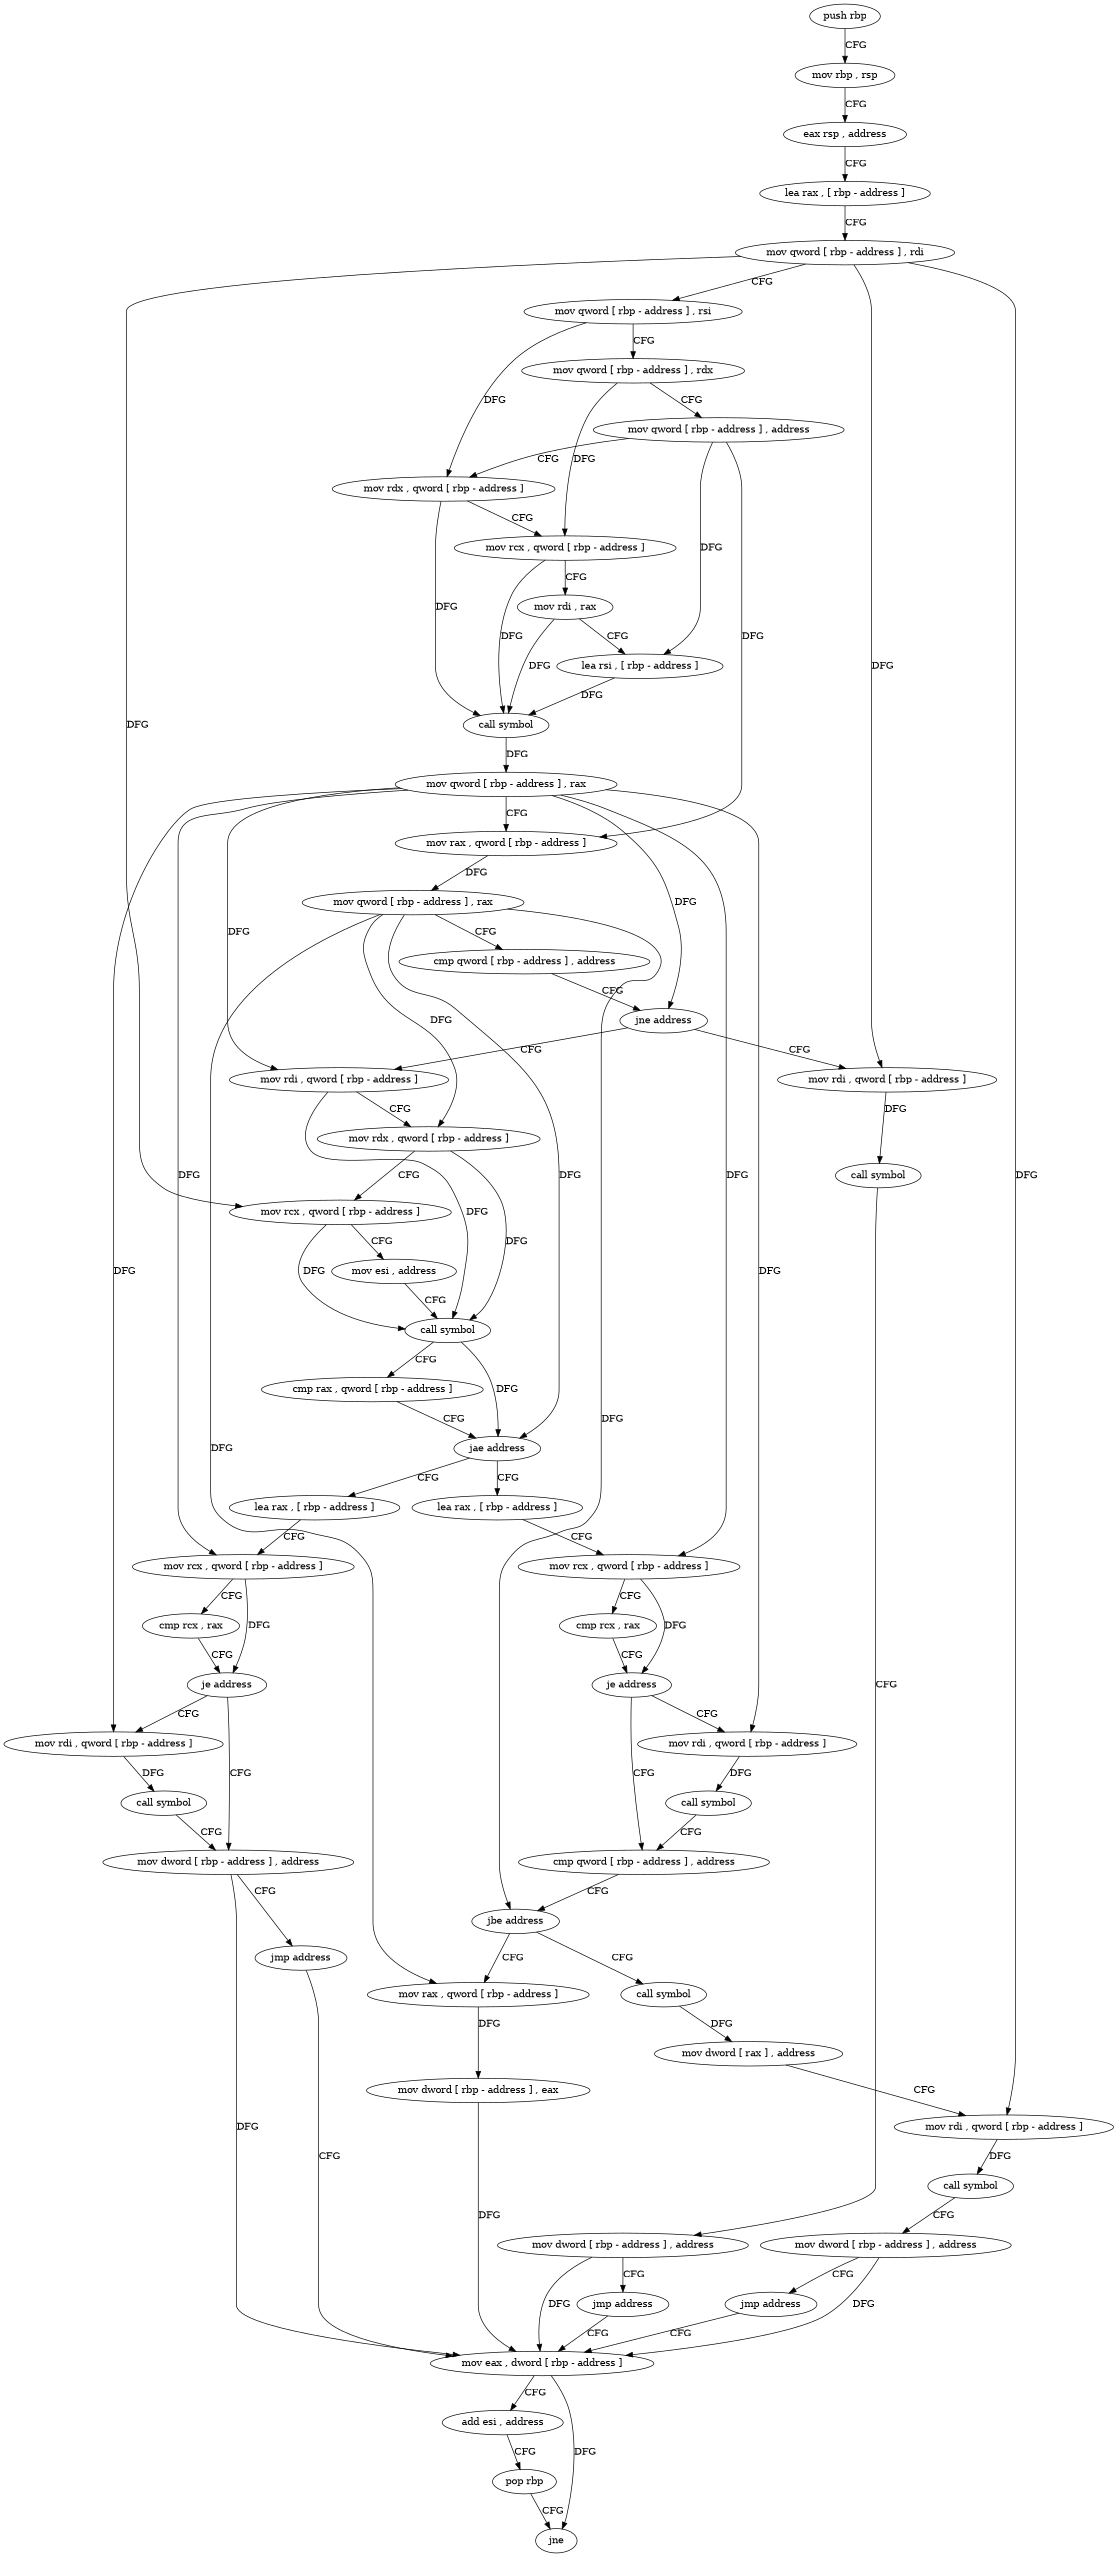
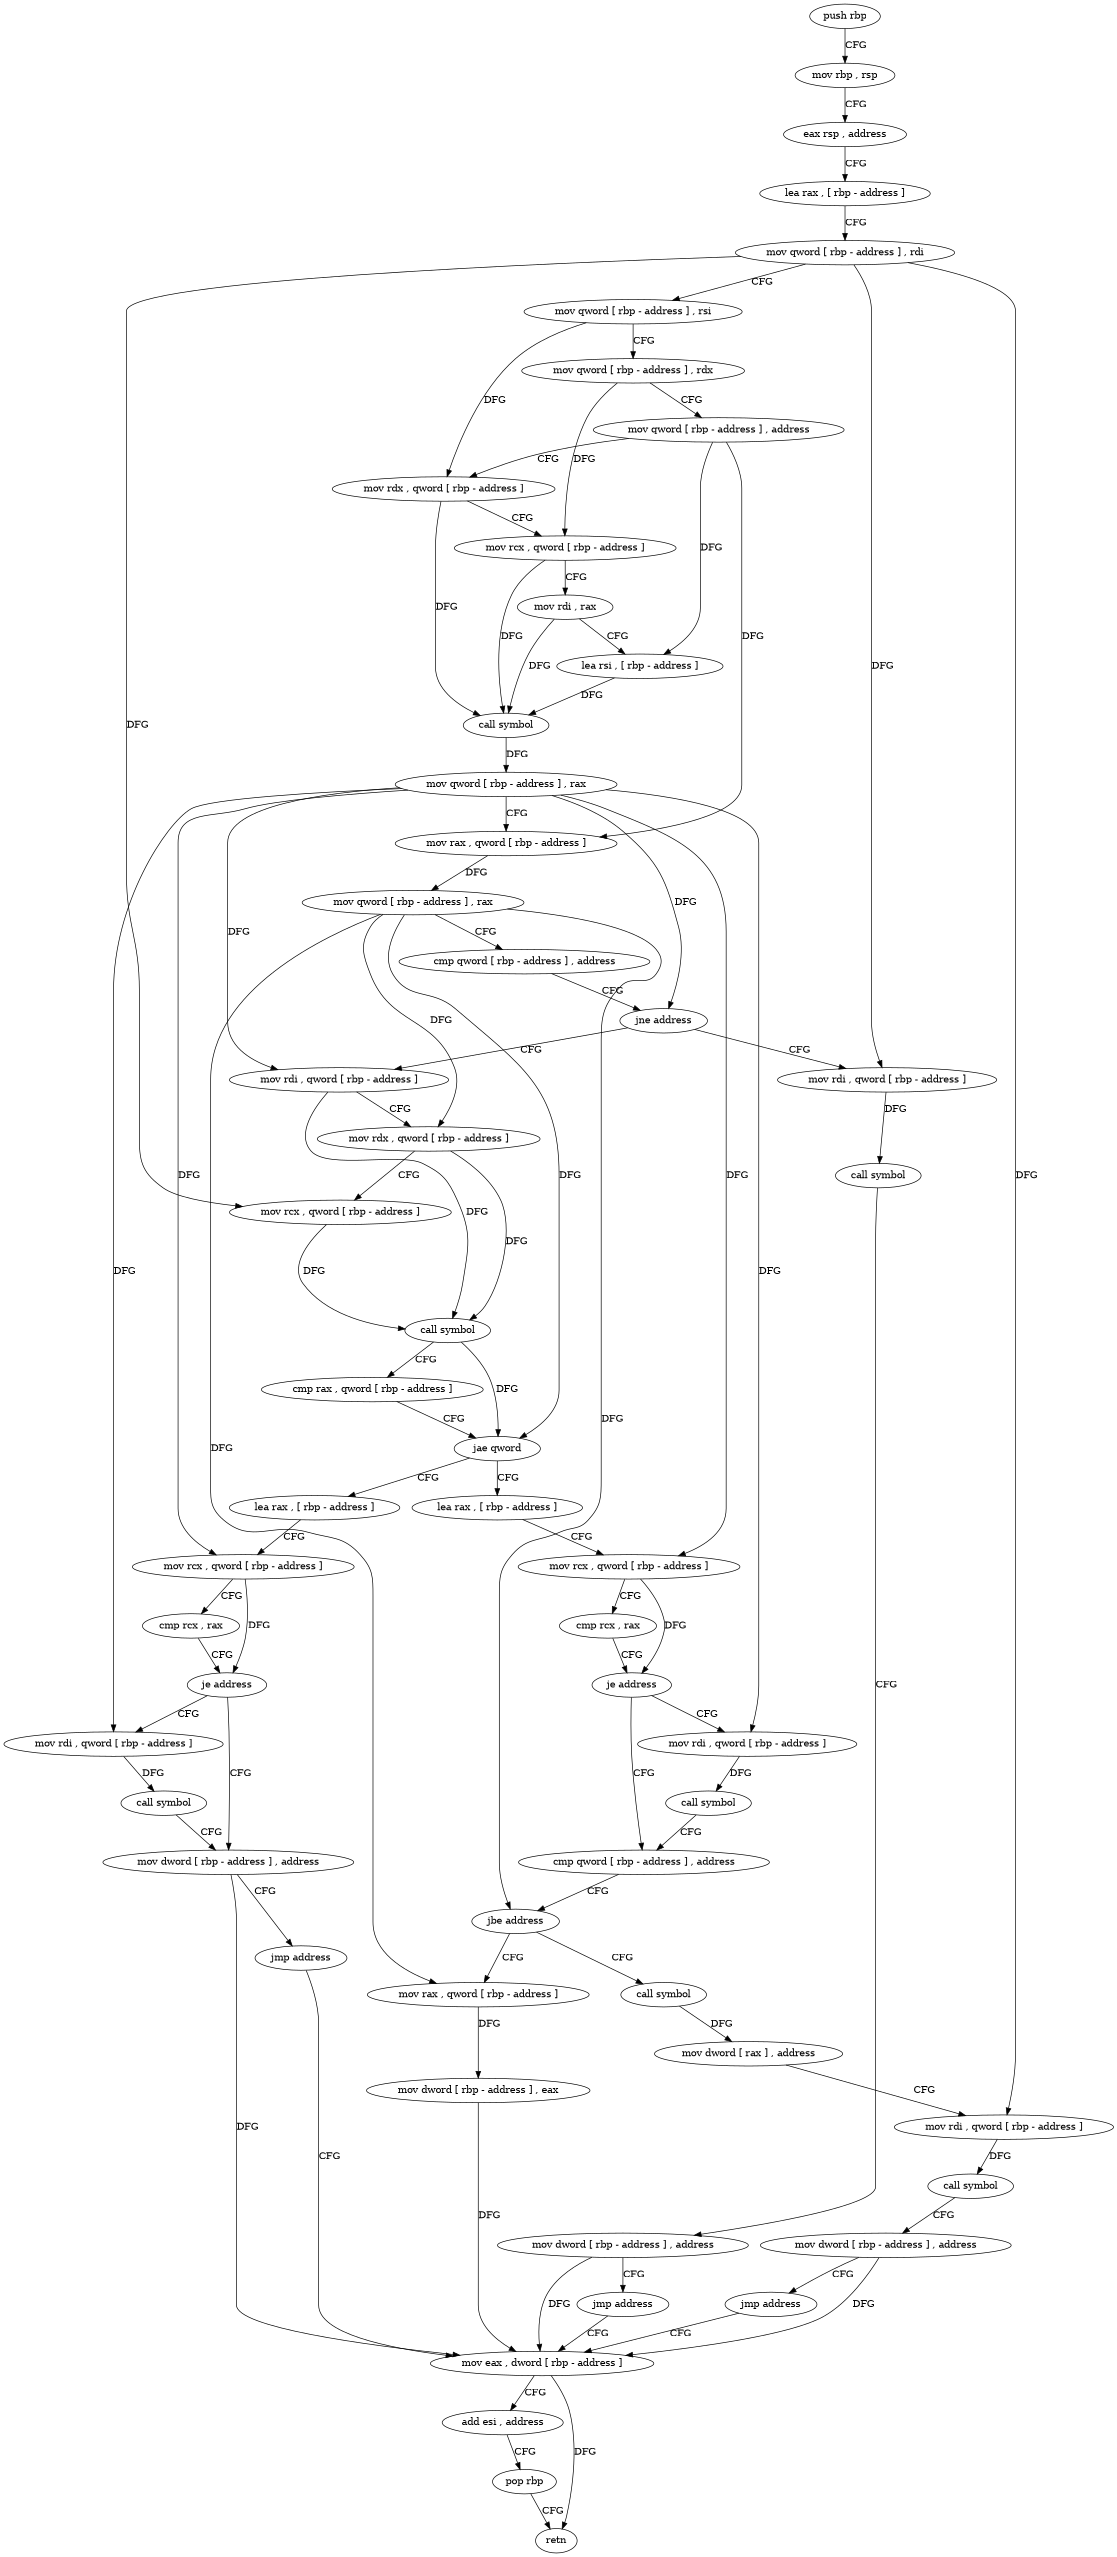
node "mov esi , address": removed
node "jae address": label "jae address" -> "jae qword"
node "jne": label "jne" -> "retn"
